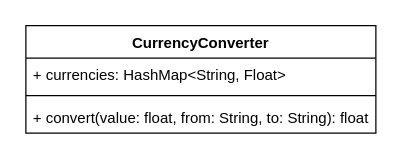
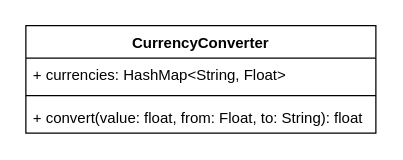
node "+ convert(value: float, from: String, to: String): float": label "+ convert(value: float, from: String, to: String): float" -> "+ convert(value: float, from: Float, to: String): float"
